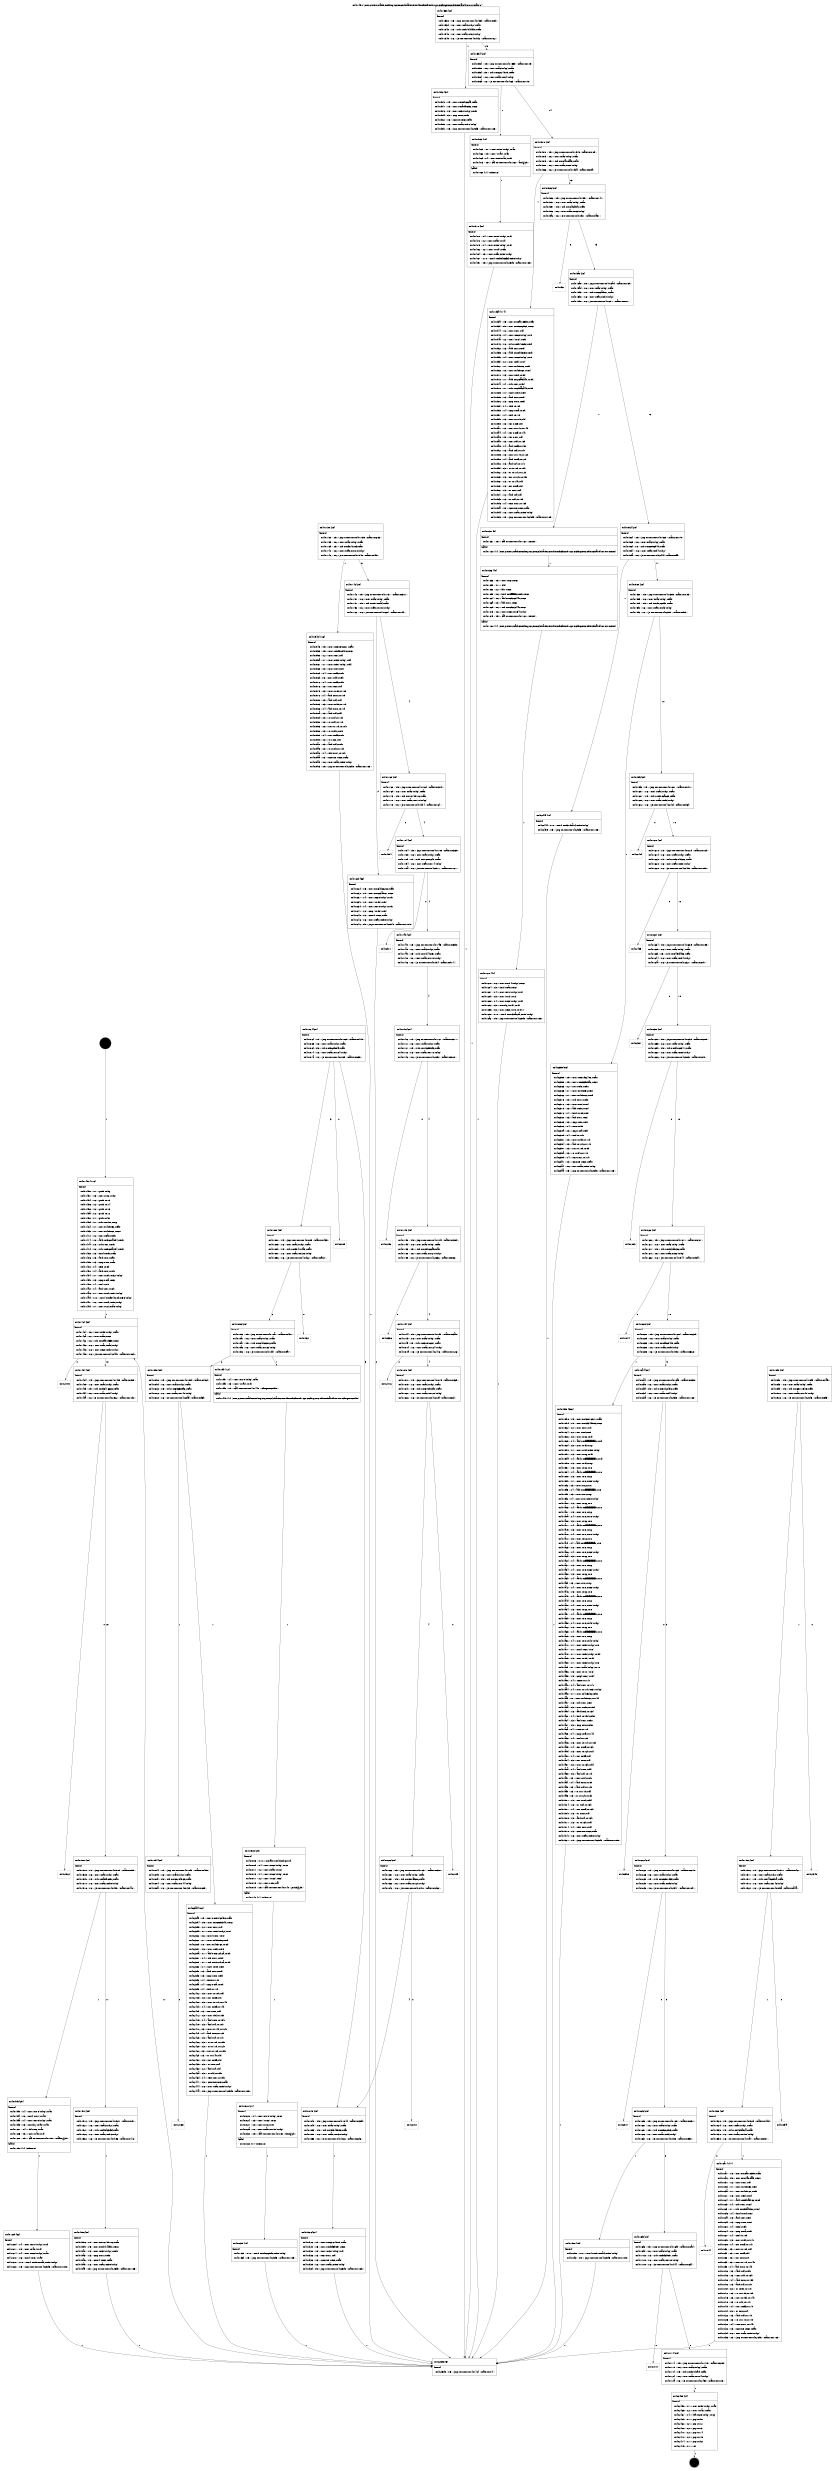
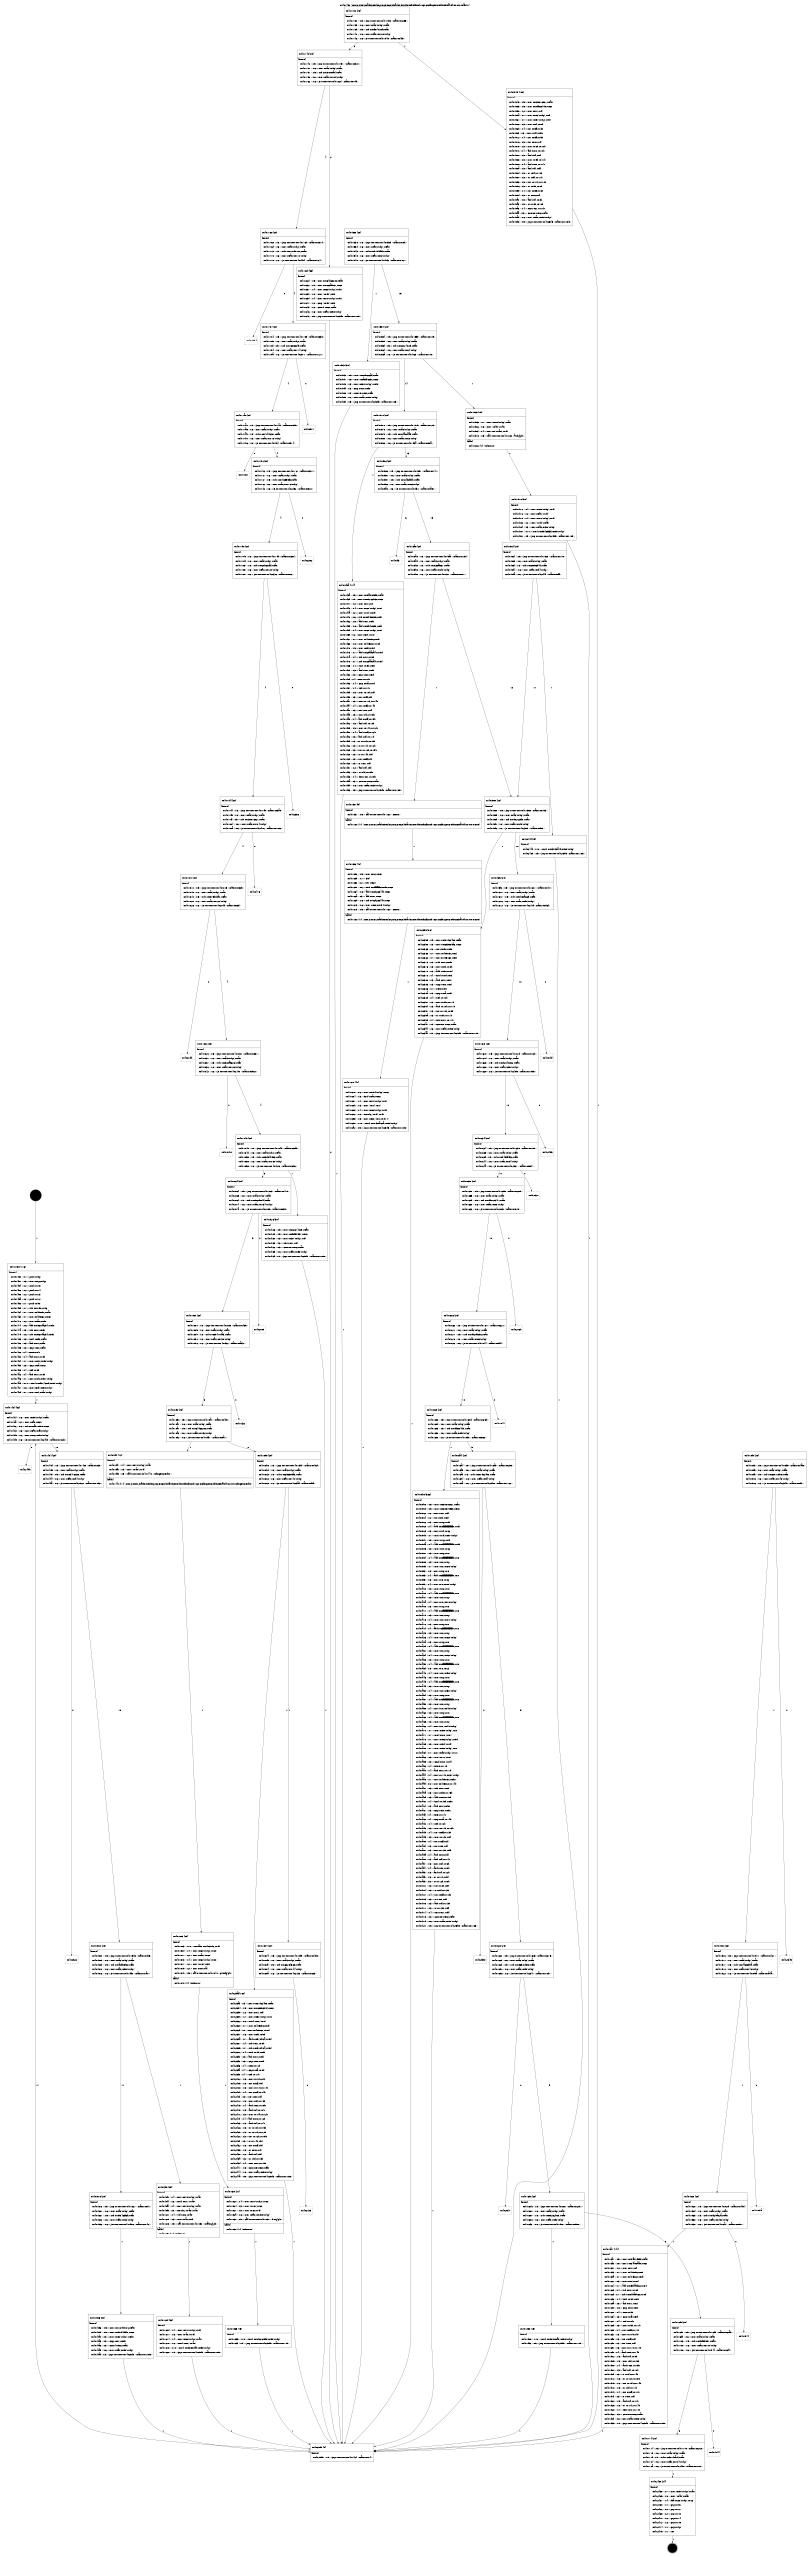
edge "0x4015a8 [28]" -> "0x4015c4 [28]": now "0x4015a8 [28]" -> "0x4015e0 [28]"
node "0x401fc4": added
edge "0x401864 [28]" -> "0x401848 [28]": reversed
